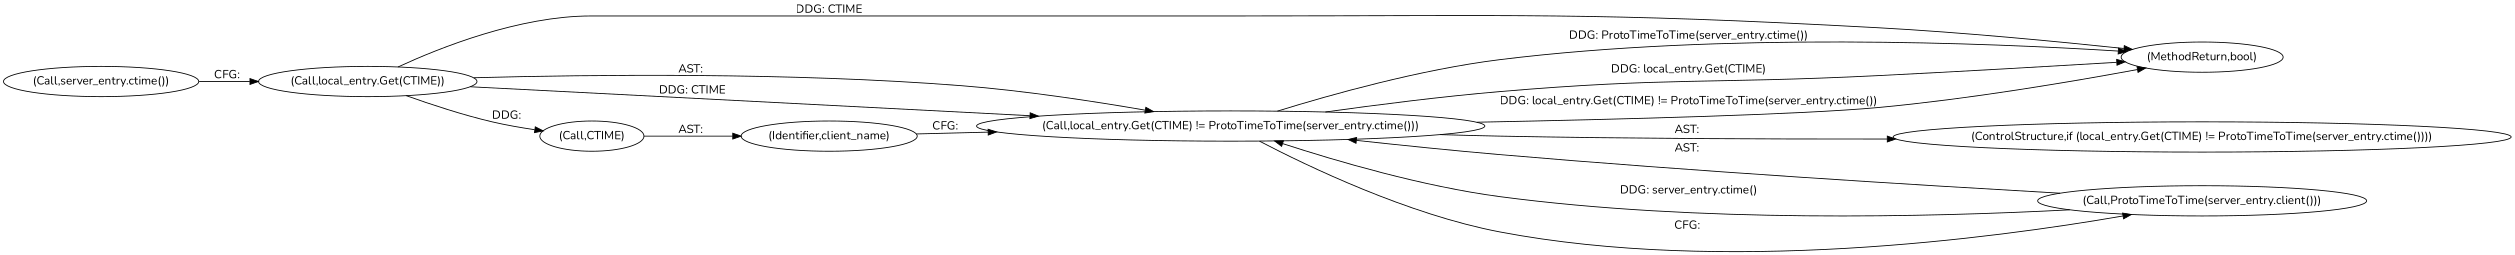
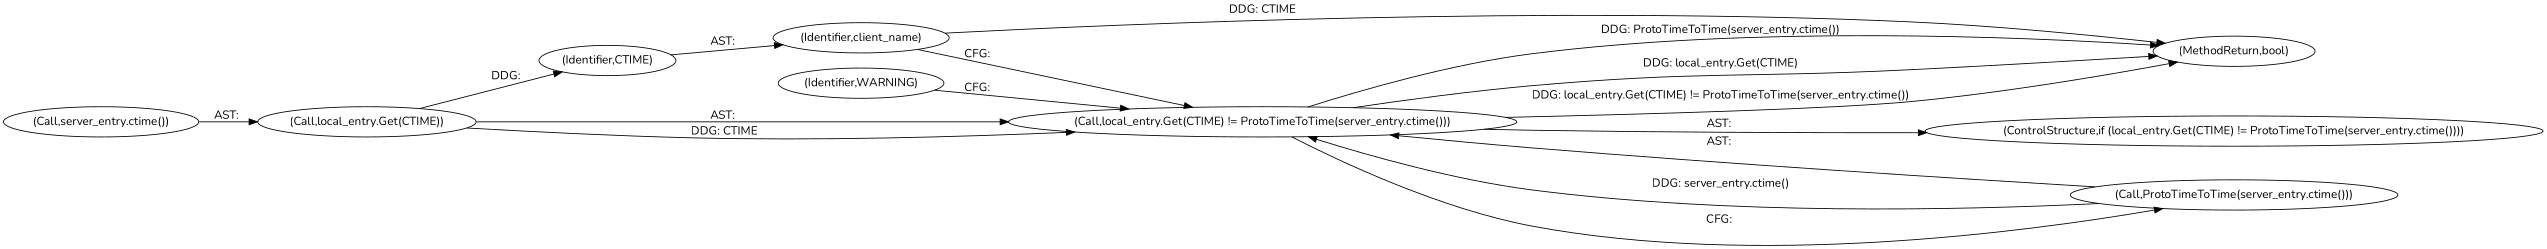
edge "(Call,local_entry.Get(CTIME))" -> "(MethodReturn,bool)": now "(Identifier,client_name)" -> "(MethodReturn,bool)"
edge "(Call,server_entry.ctime())" -> "(Call,local_entry.Get(CTIME))": label "CFG: " -> "AST: "
node "(Identifier,WARNING)": added
node "(Call,CTIME)": label "(Call,CTIME)" -> "(Identifier,CTIME)"
node "(Call,ProtoTimeToTime(server_entry.client()))": label "(Call,ProtoTimeToTime(server_entry.client()))" -> "(Call,ProtoTimeToTime(server_entry.ctime()))"
